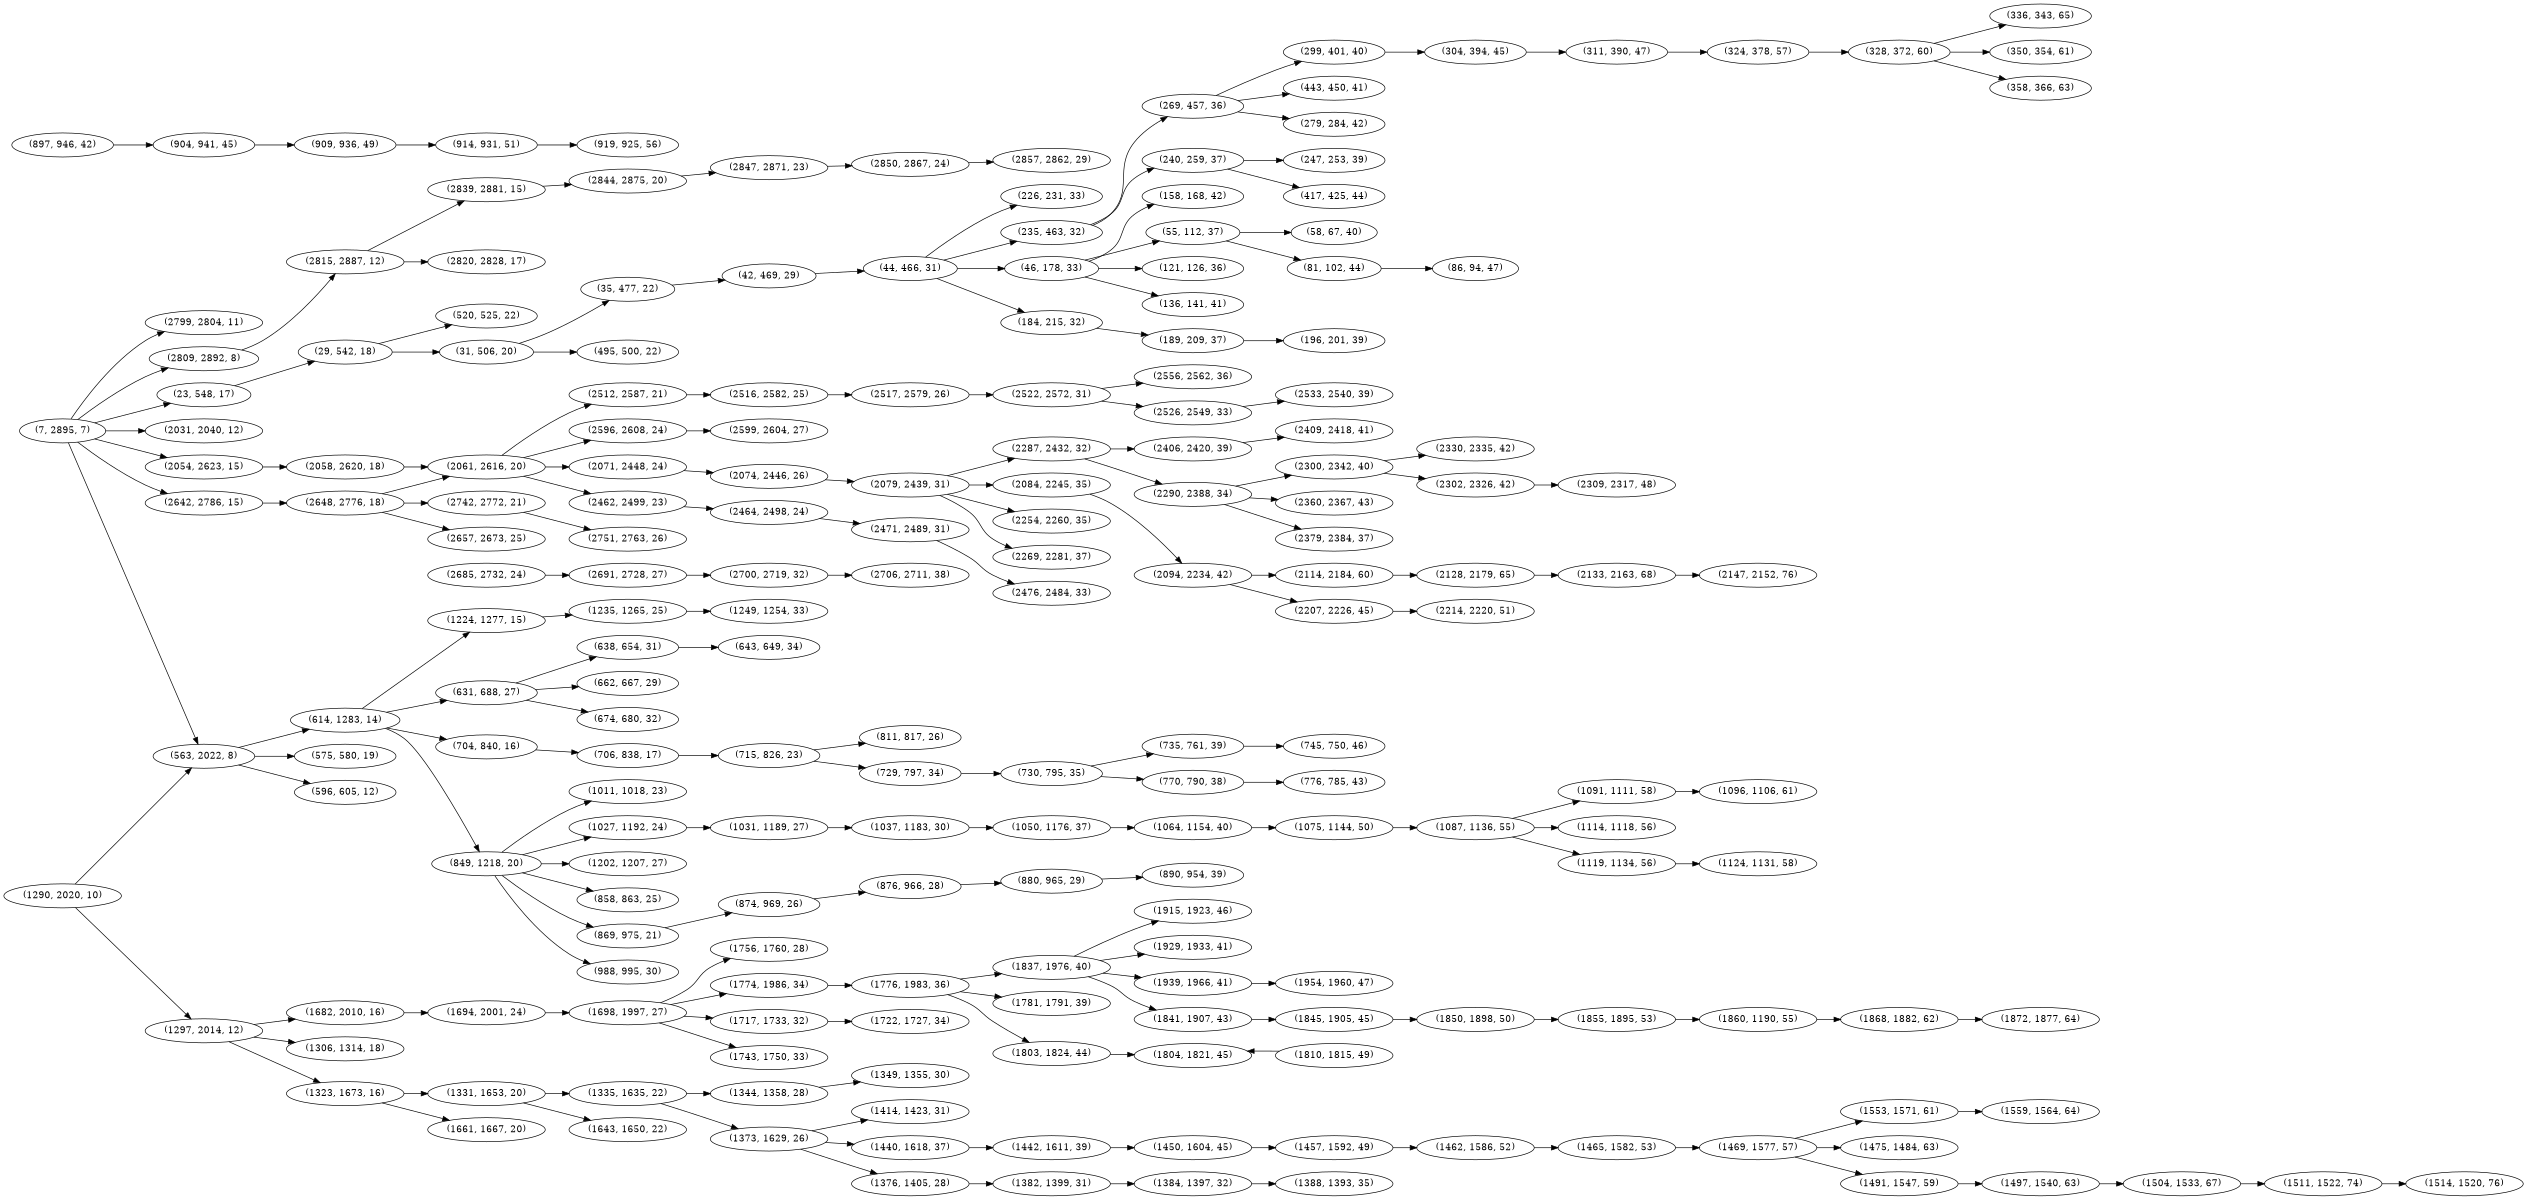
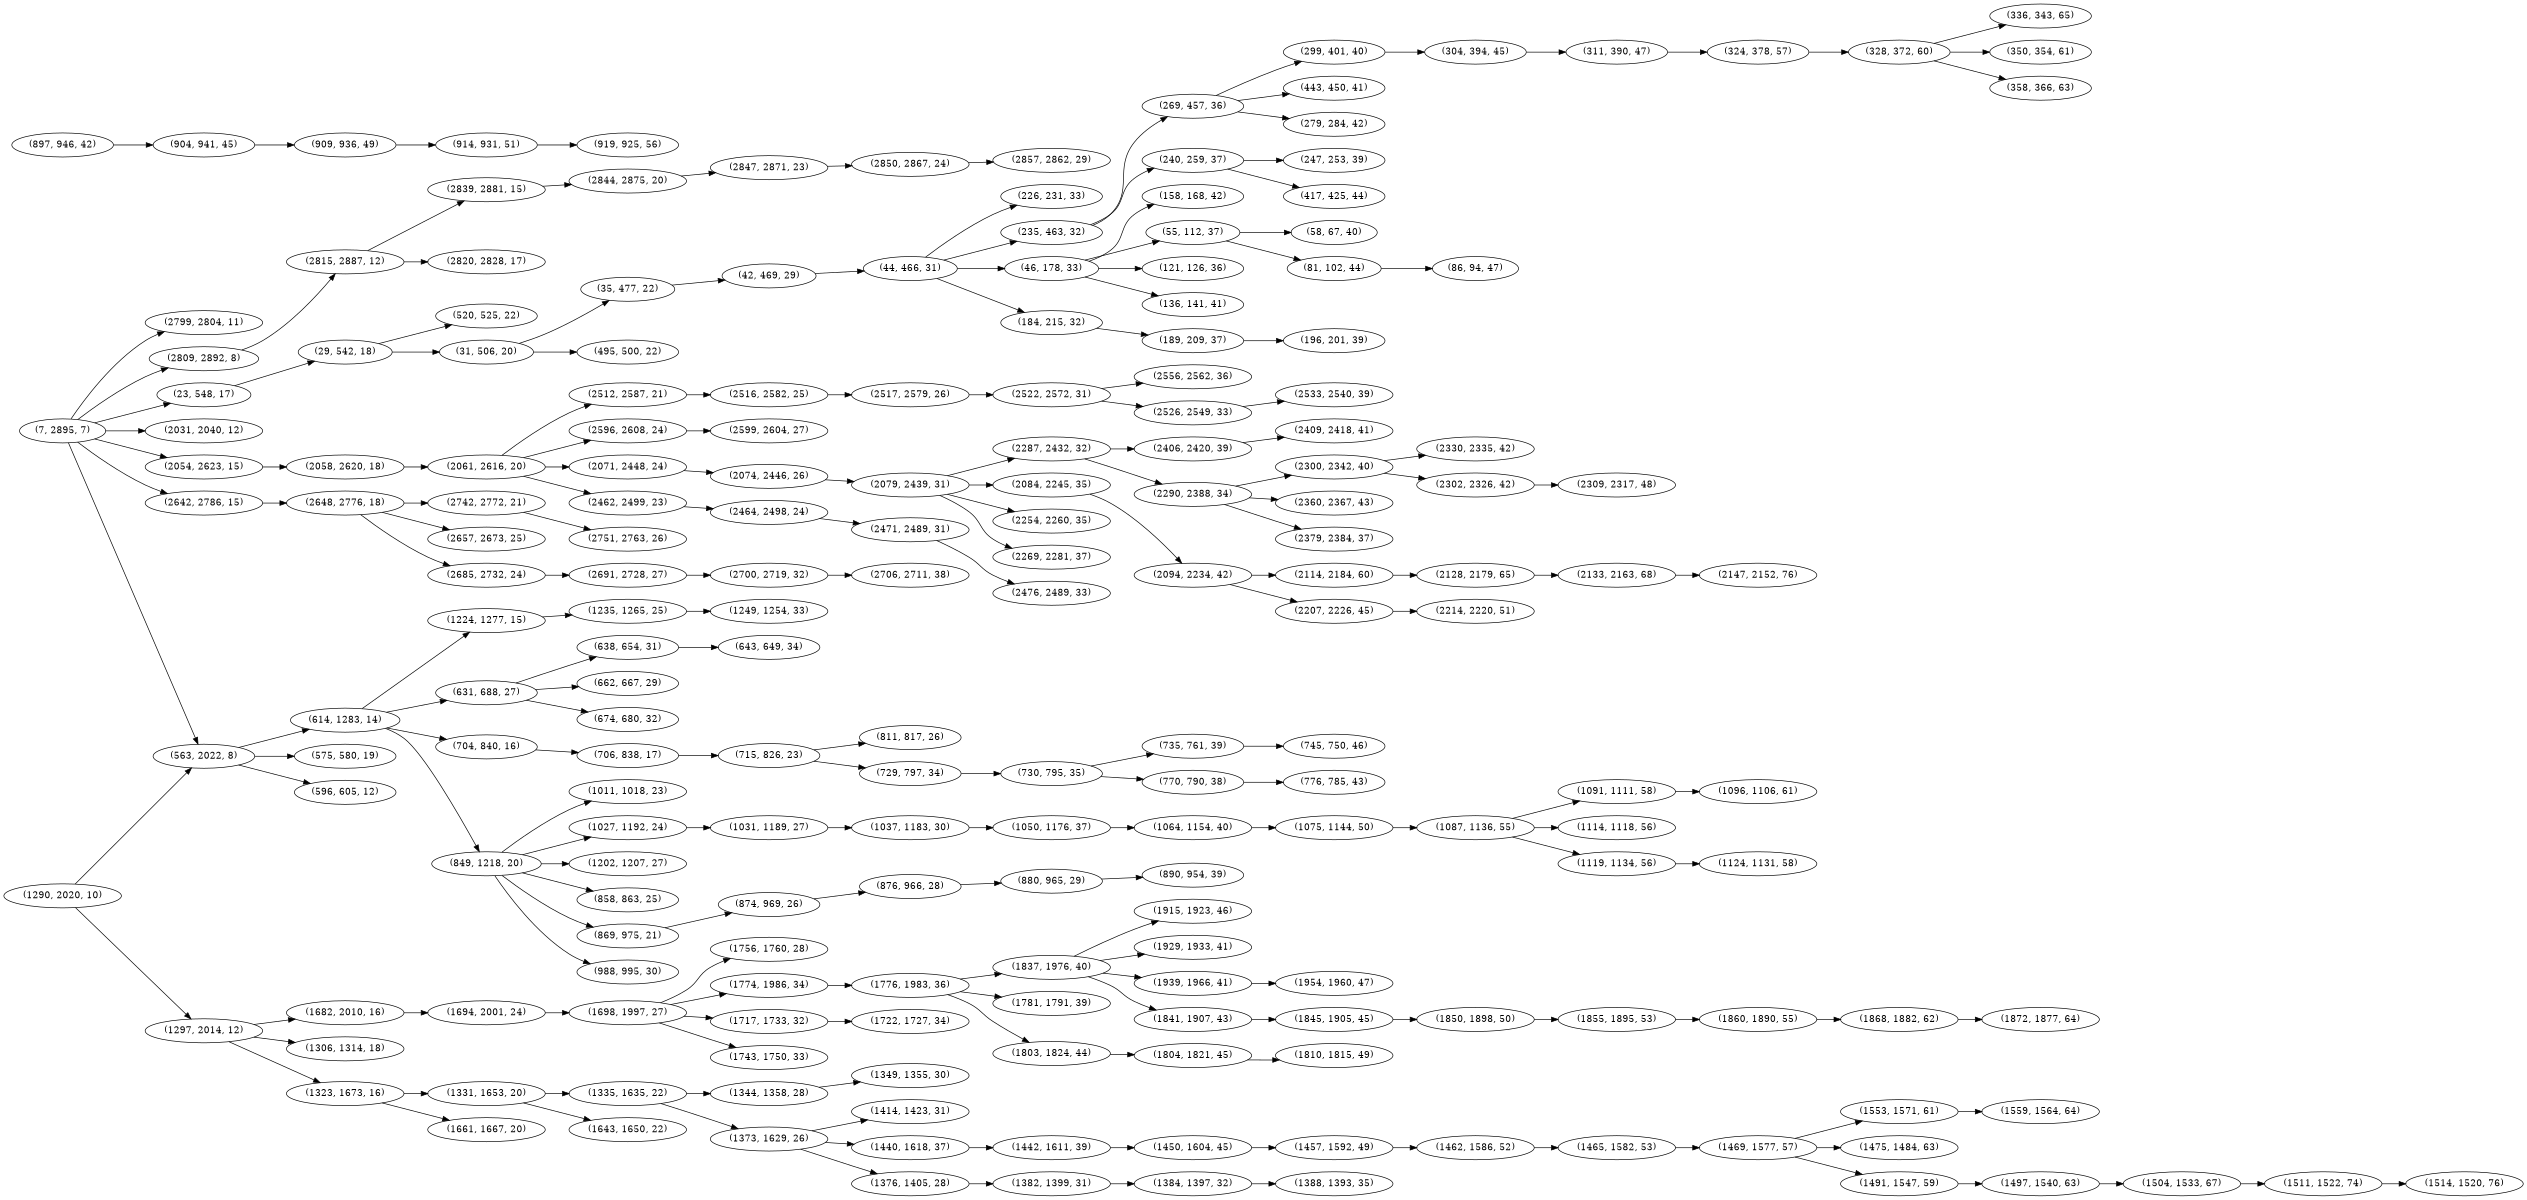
edge "(2648, 2776, 18)" -> "(2061, 2616, 20)": now "(2648, 2776, 18)" -> "(2685, 2732, 24)"
node "(2476, 2484, 33)": label "(2476, 2484, 33)" -> "(2476, 2489, 33)"
node "(1860, 1190, 55)": label "(1860, 1190, 55)" -> "(1860, 1890, 55)"
edge "(1810, 1815, 49)" -> "(1804, 1821, 45)": reversed
